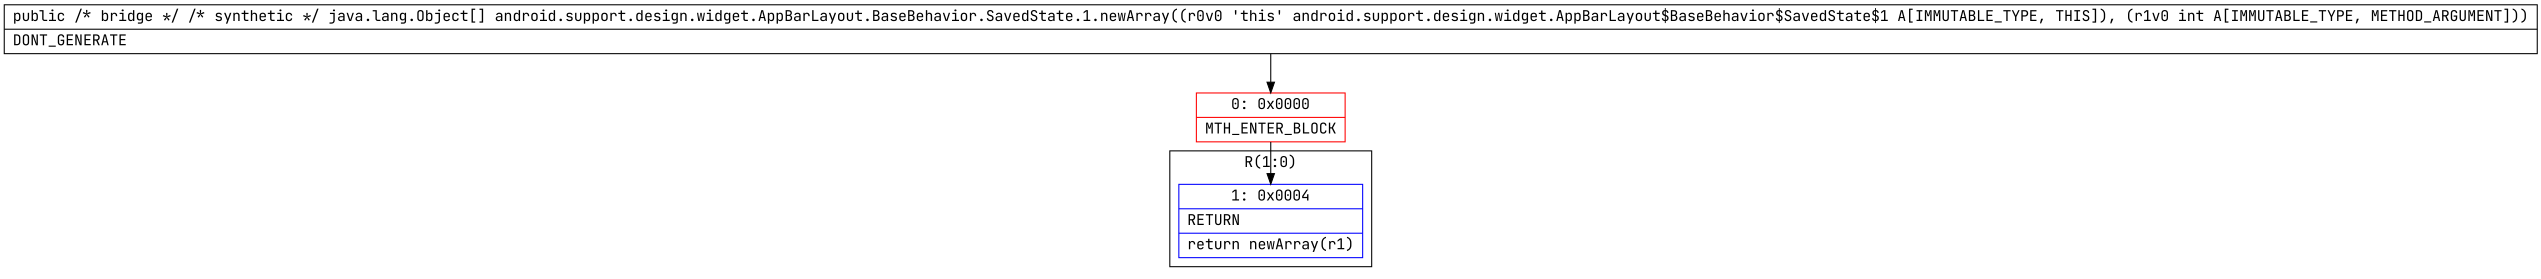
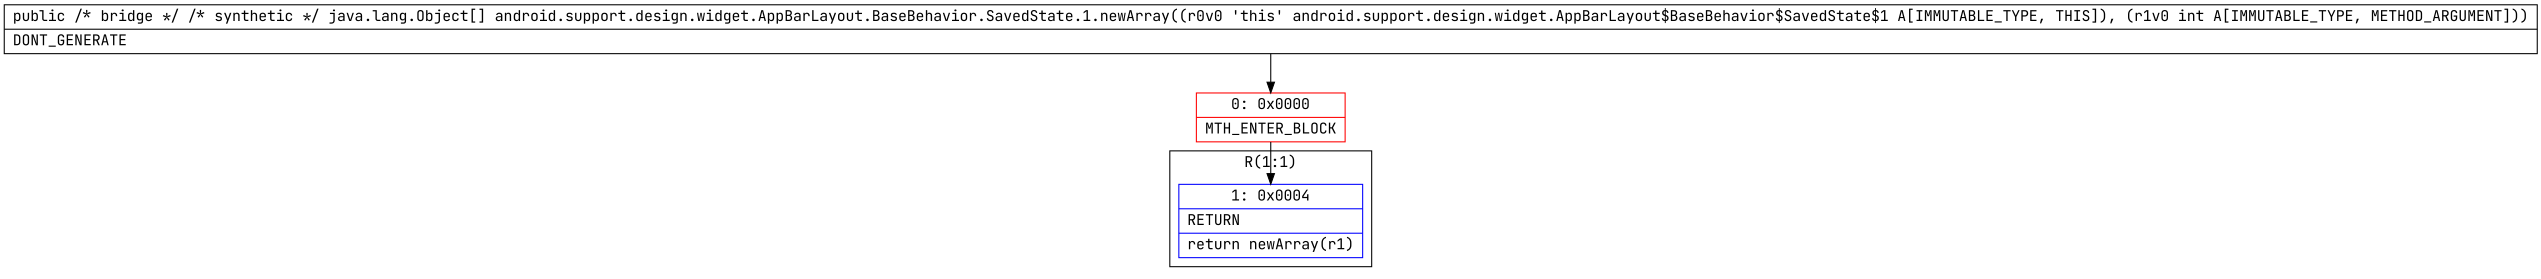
cluster "R(1:0)": label "R(1:0)" -> "R(1:1)"
